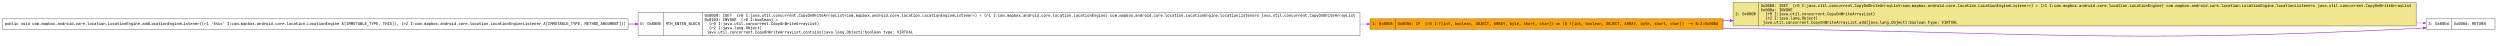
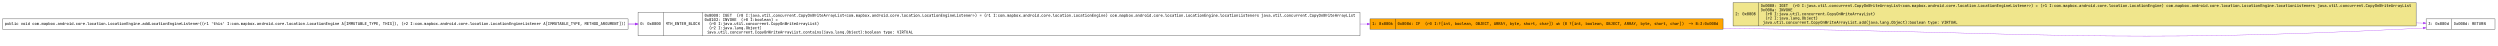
edge "1: 0x0006" -> "2: 0x0008": removed
edge "1: 0x0006" -> "3: 0x000d": style bold -> solid
